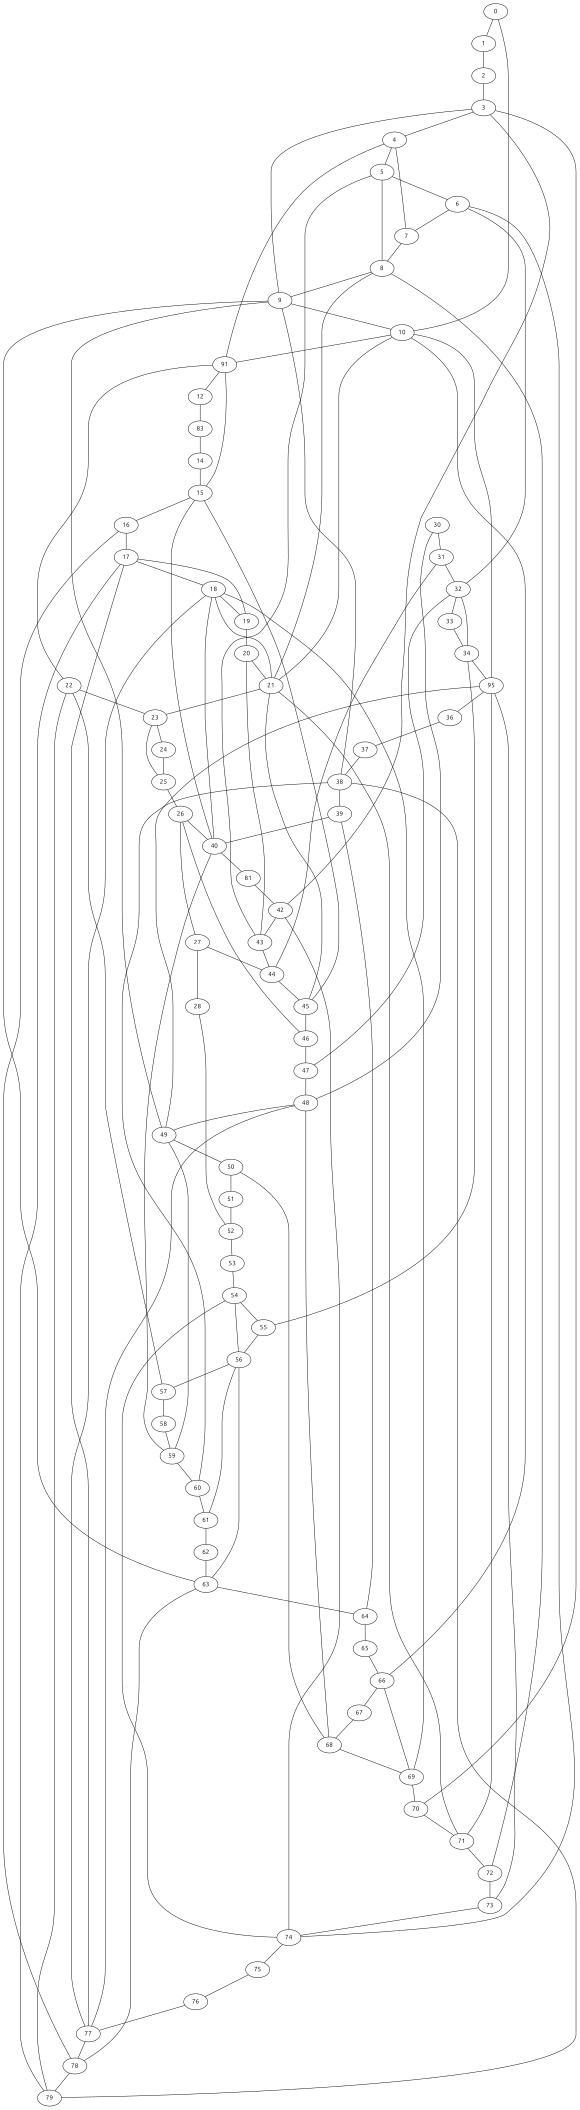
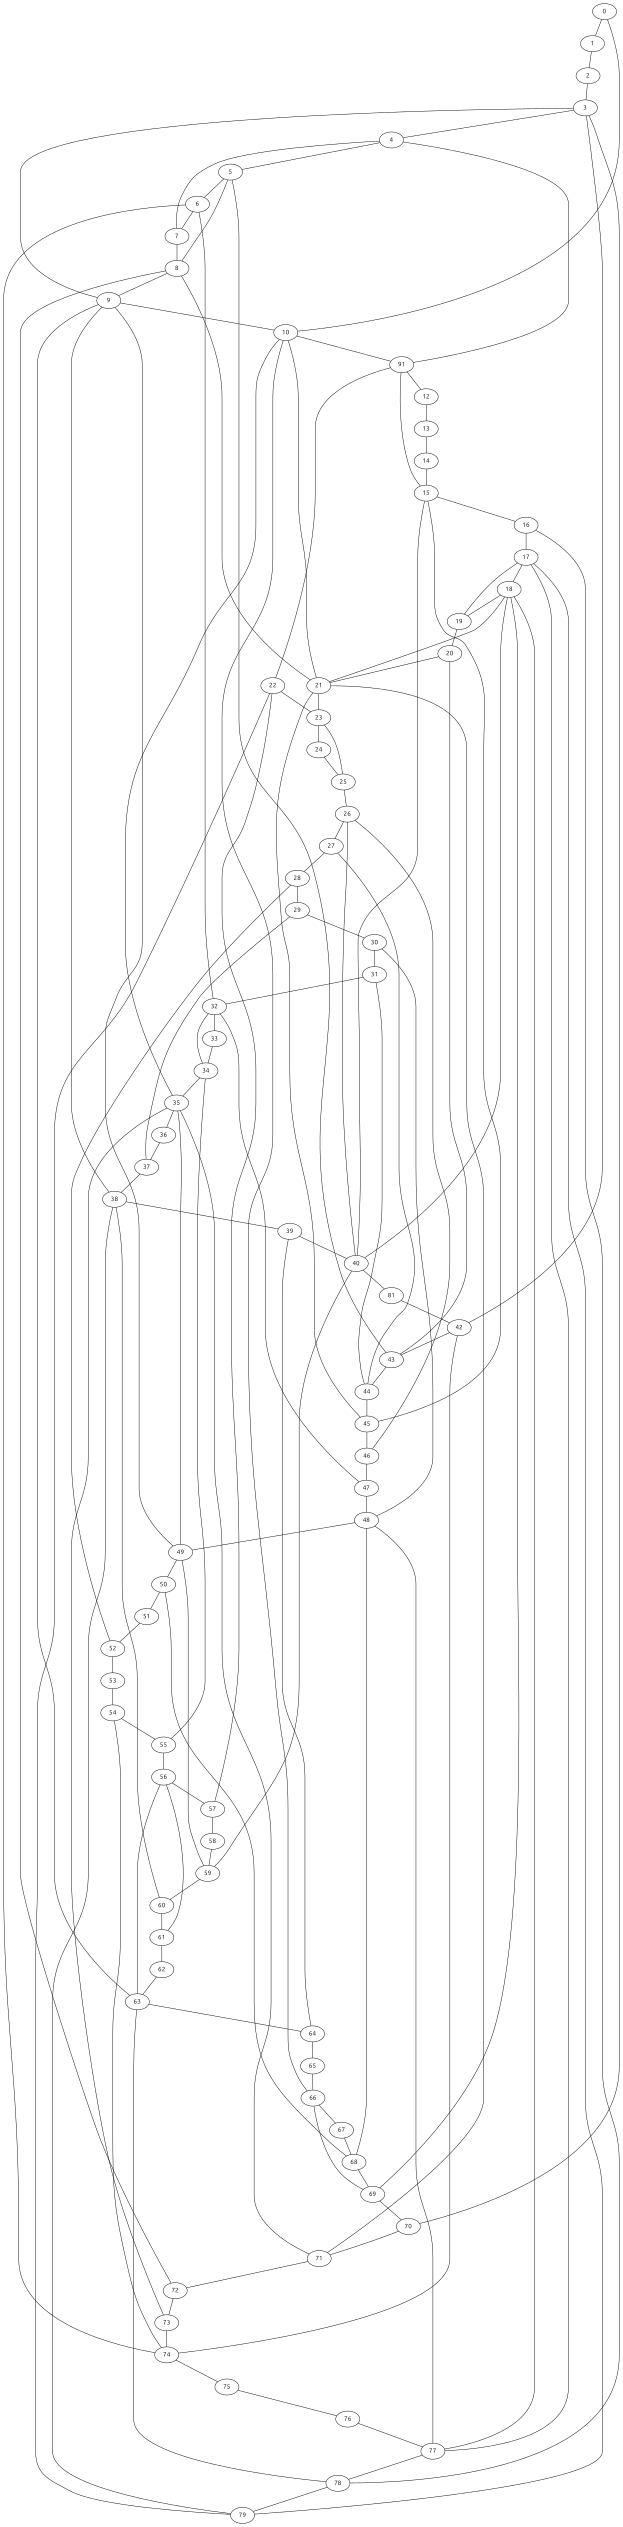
node "83": label "83" -> "13"
node "95": label "95" -> "35"
node "29": added
edge "54" -- "56": removed
